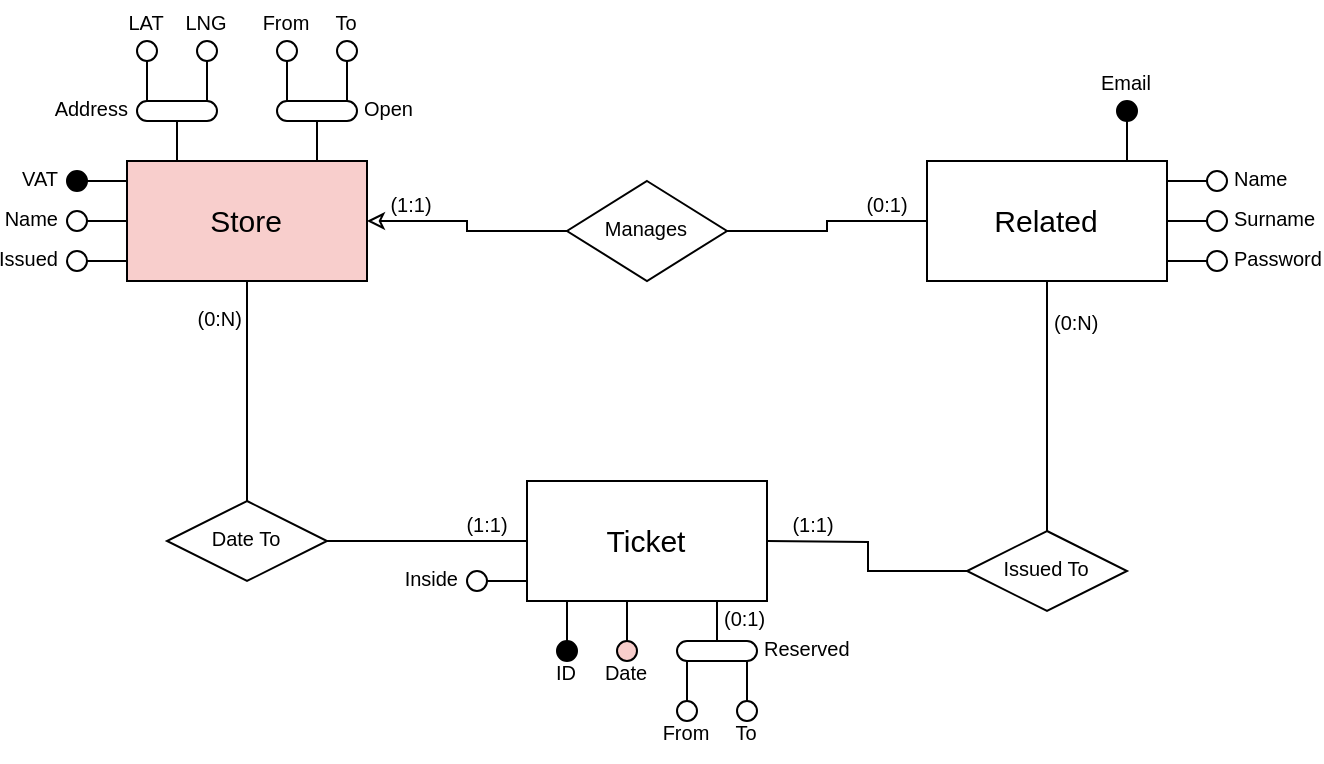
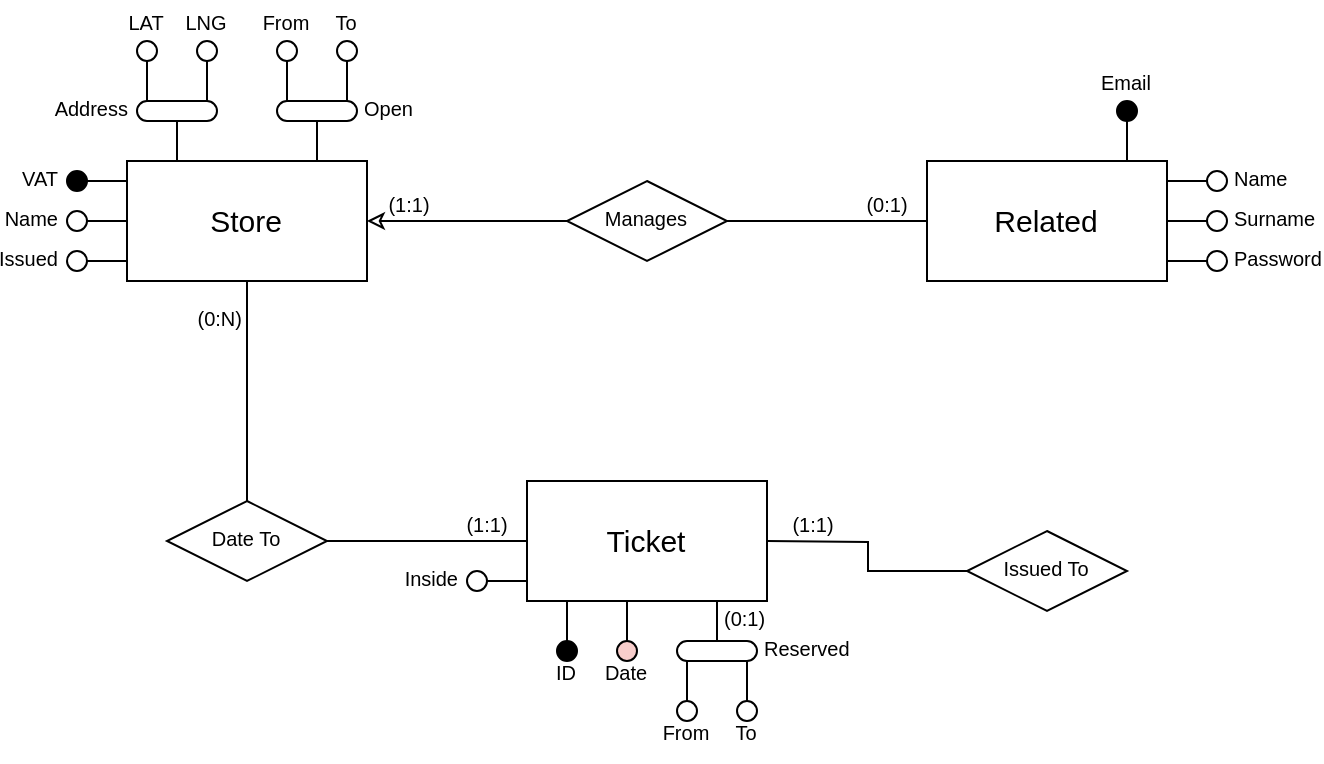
node "Store": fillcolor #f8cecc -> #ffffff
node "Manages": size 160x100 -> 160x80
edge "Related" -- "Issued To": removed, label "(0:N)"
